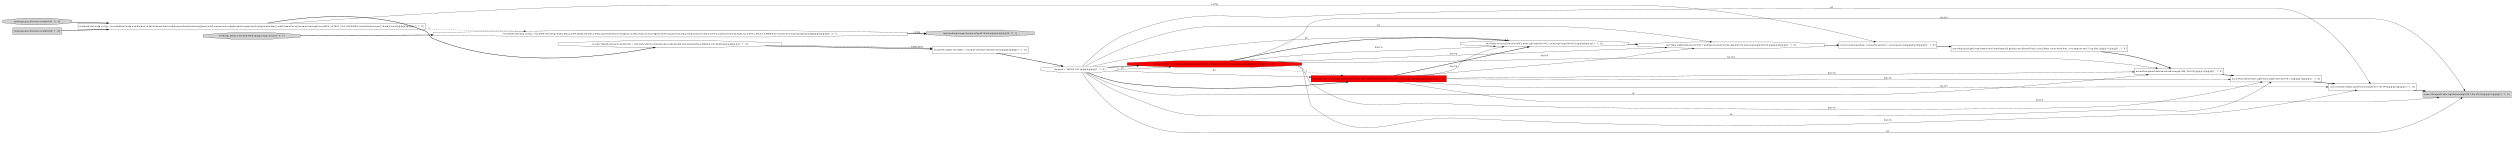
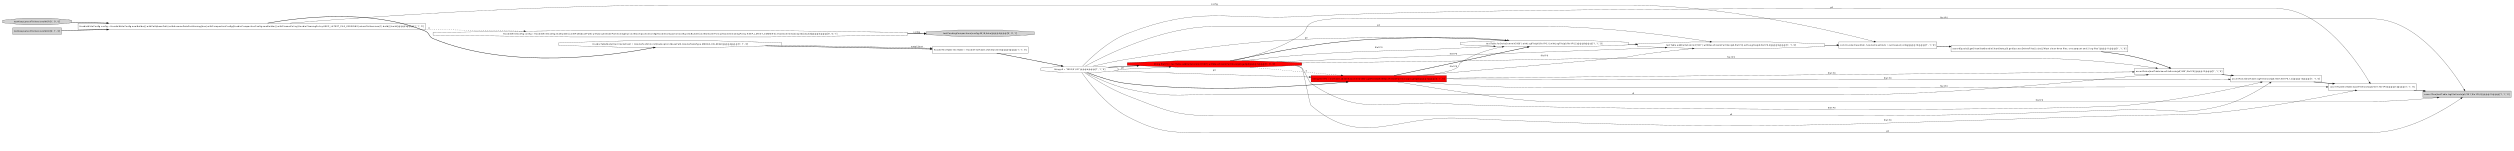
node "testKeepLatestCommitsWithPendingCompactions['0', '0', '1']": removed
